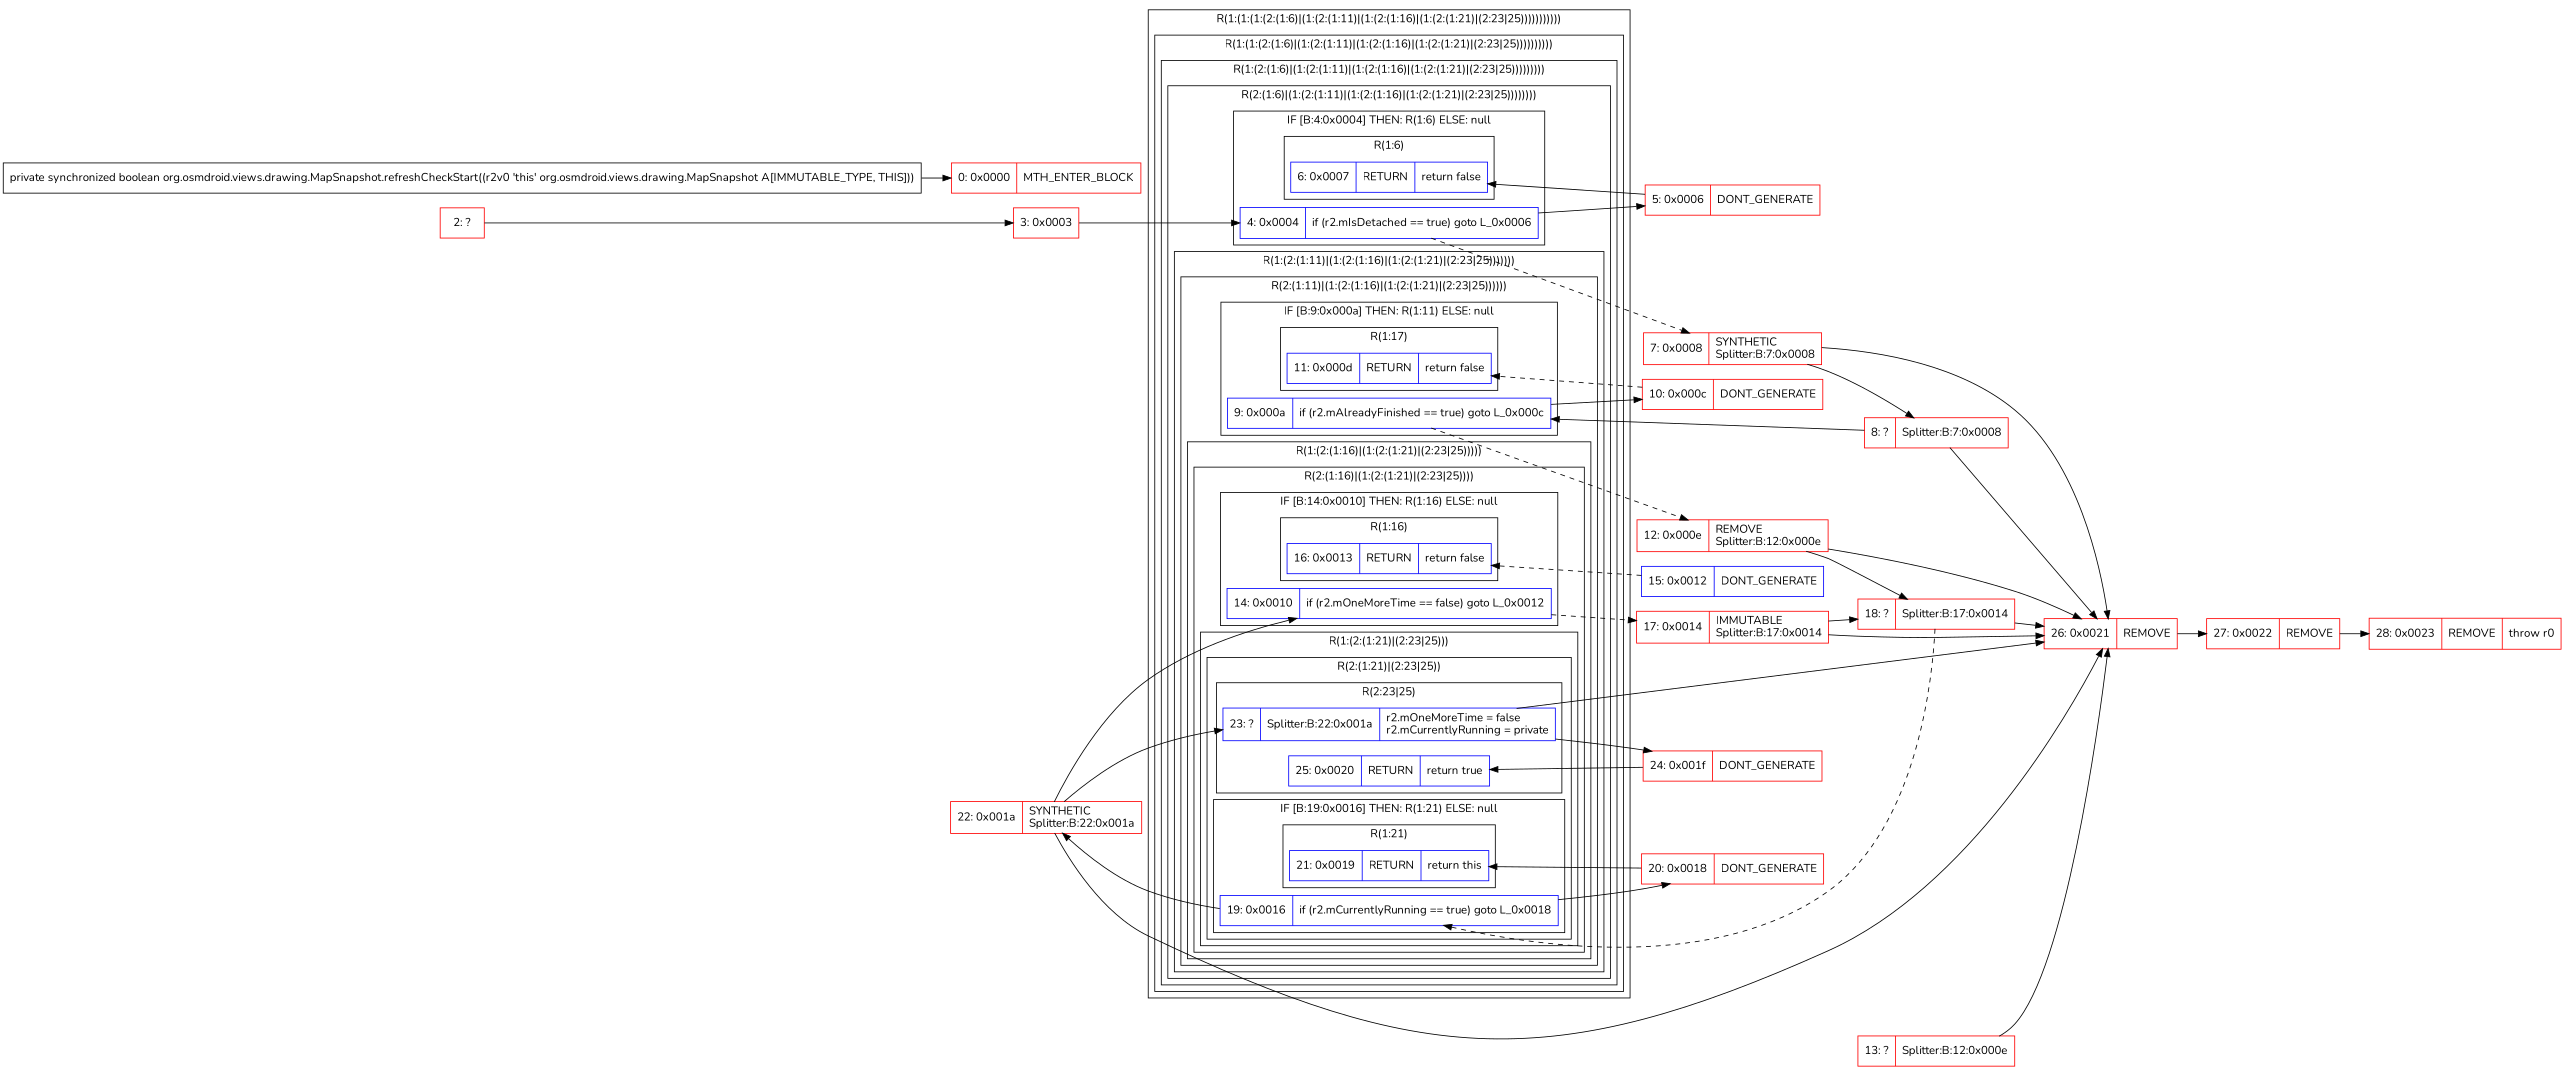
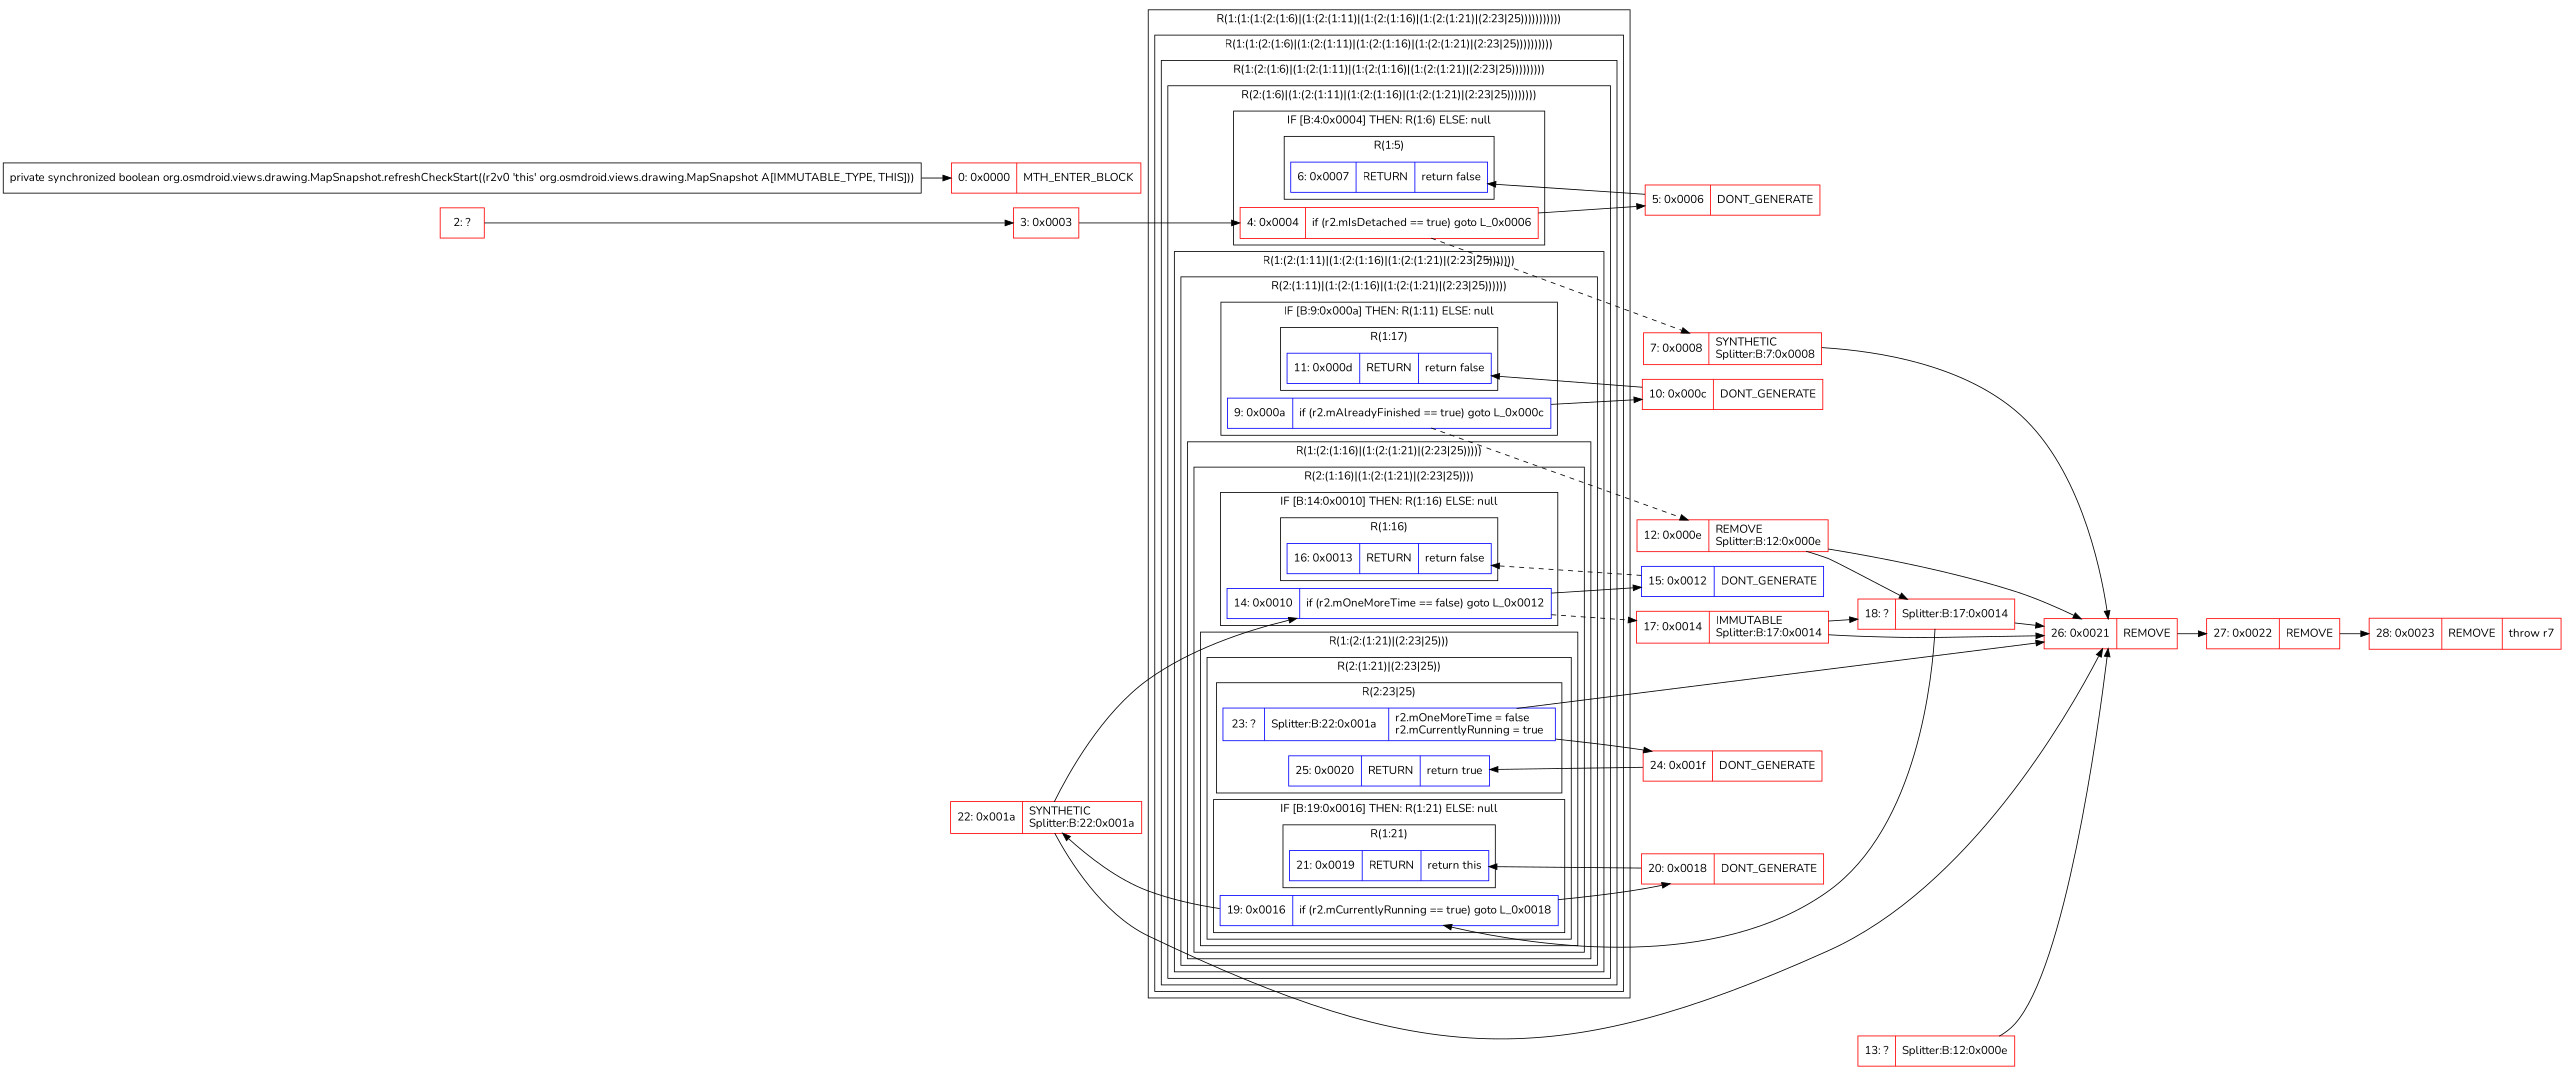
cluster "R(1:6)": label "R(1:6)" -> "R(1:5)"
node "4: 0x0004": color blue -> red
edge "10: 0x000c" -> "11: 0x000d": style dashed -> solid
node "8: ?": removed
edge "14: 0x0010" -> "15: 0x0012": added
node "28: 0x0023": text "throw r0" -> "throw r7"
node "23: ?": text "r2.mCurrentlyRunning = private" -> "r2.mCurrentlyRunning = true"
edge "22: 0x001a" -> "23: ?": removed
edge "18: ?" -> "19: 0x0016": style dashed -> solid
